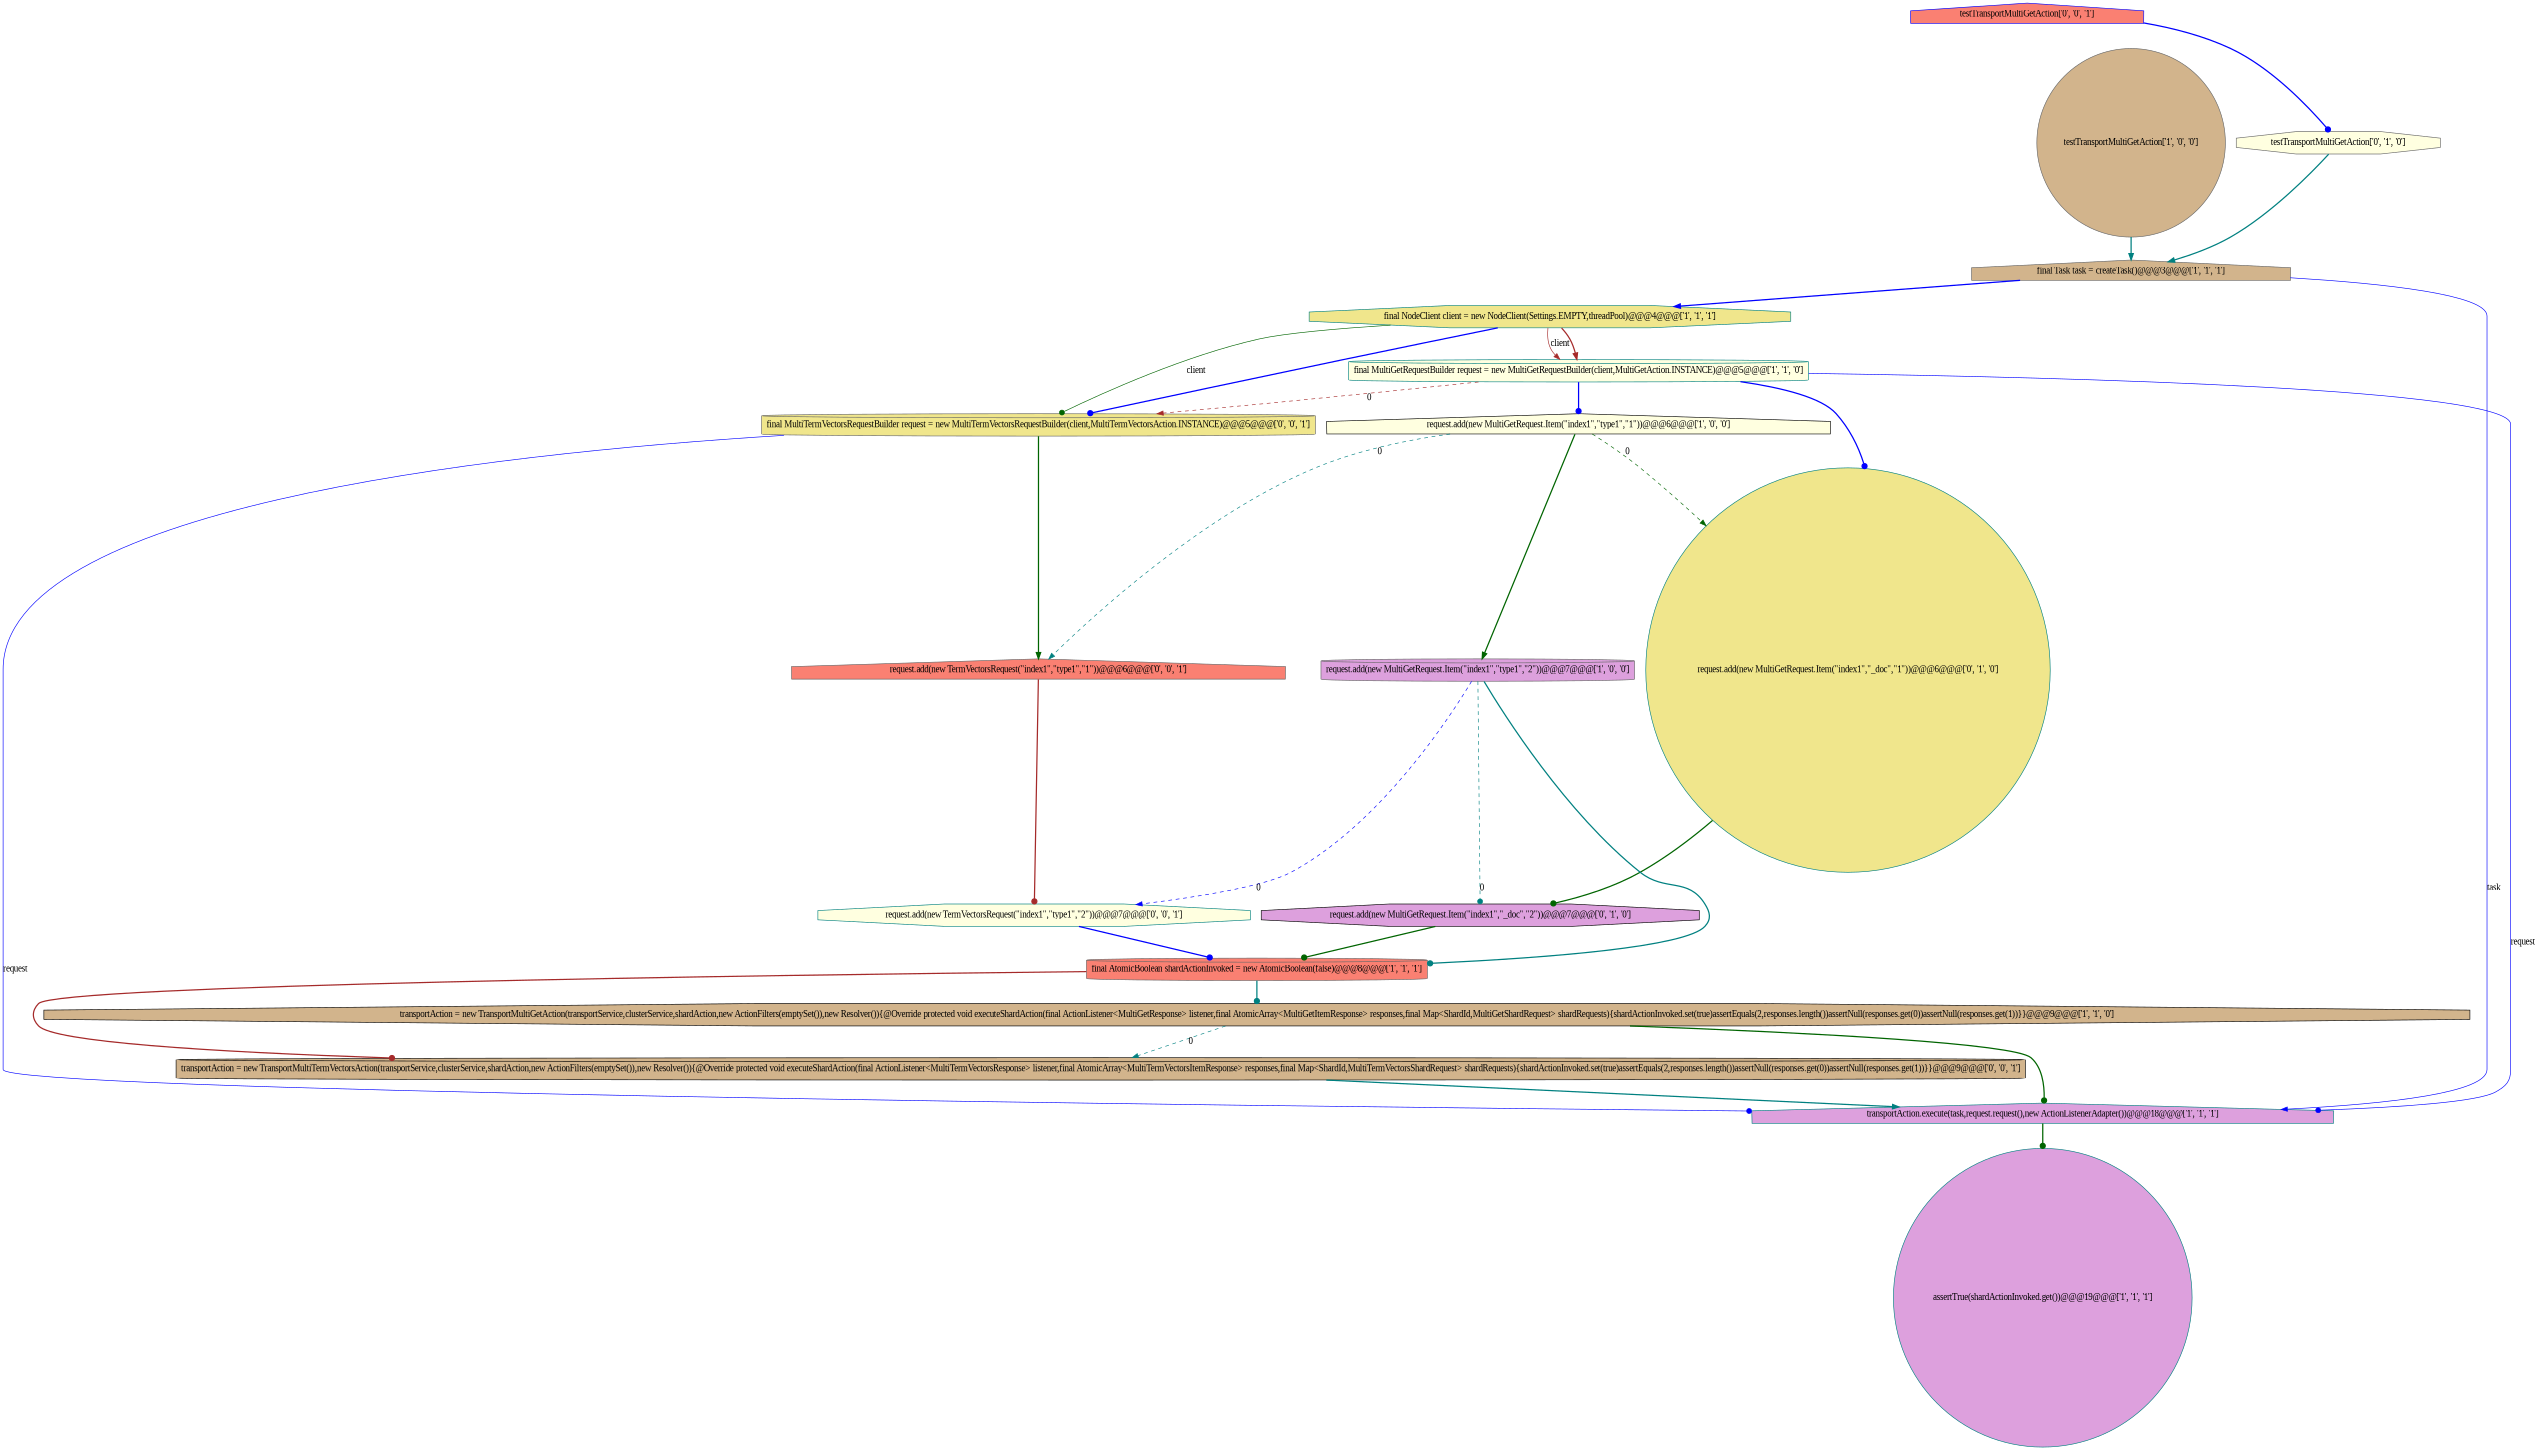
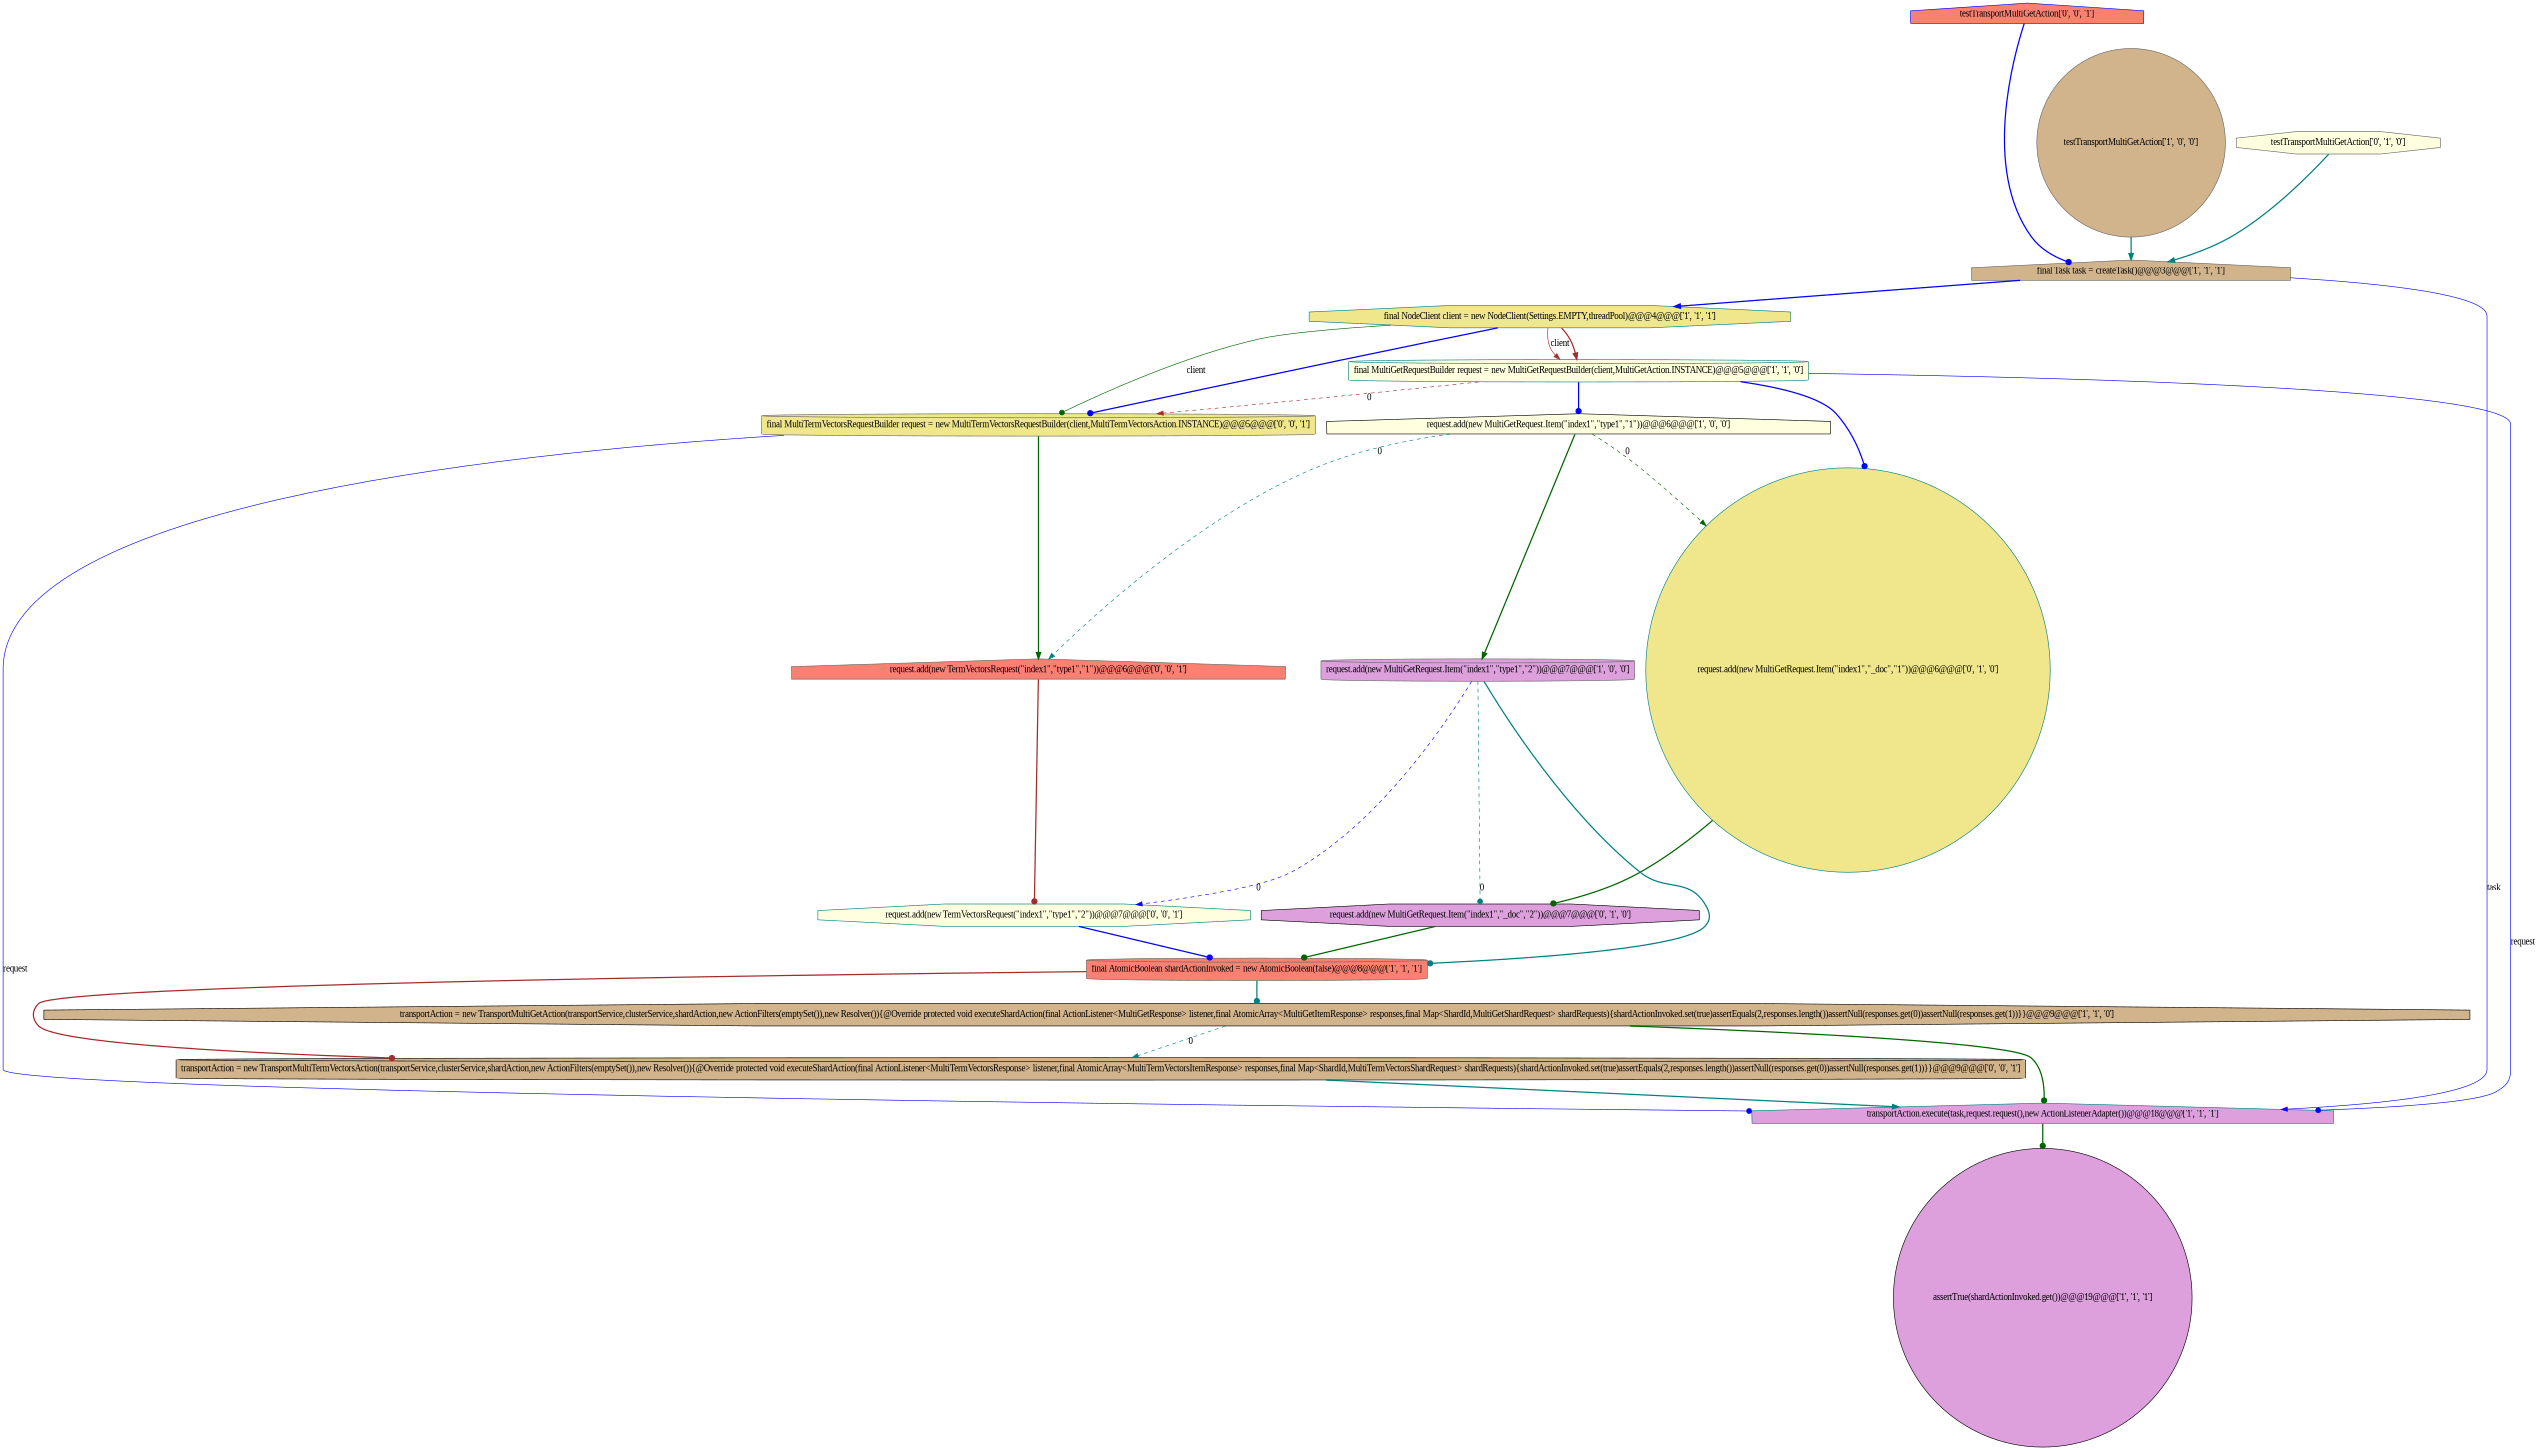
edge "testTransportMultiGetAction['0', '0', '1']" -> "testTransportMultiGetAction['0', '1', '0']": now "testTransportMultiGetAction['0', '0', '1']" -> "final Task task = createTask()@@@3@@@['1', '1', '1']"
node "assertTrue(shardActionInvoked.get())@@@19@@@['1', '1', '1']": color teal -> black
